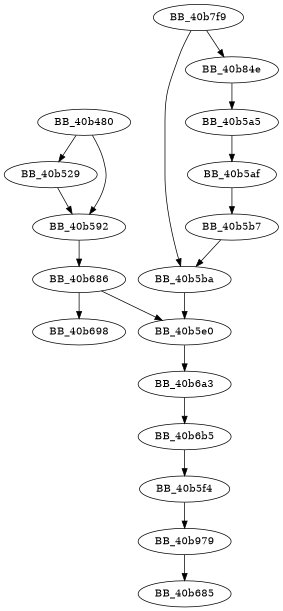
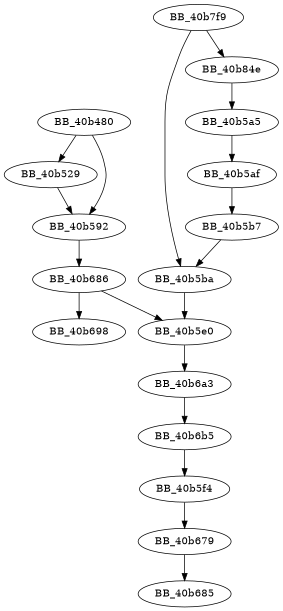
node "BB_40b979": label "BB_40b979" -> "BB_40b679"
